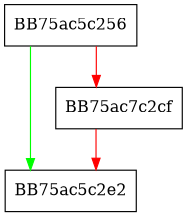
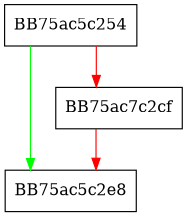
node "BB75ac5c256": label "BB75ac5c256" -> "BB75ac5c254"
node "BB75ac5c2e2": label "BB75ac5c2e2" -> "BB75ac5c2e8"
